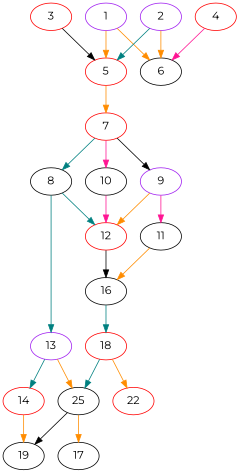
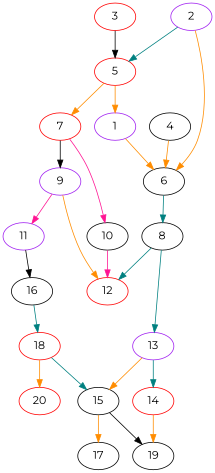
node "4": color red -> black
edge "1" -> "5": reversed
edge "4" -> "6": color deeppink -> darkorange
edge "7" -> "8": now "6" -> "8"
node "11": color black -> purple
edge "12" -> "16": removed
edge "11" -> "16": color darkorange -> black
node "25": label "25" -> "15"
node "22": label "22" -> "20"
